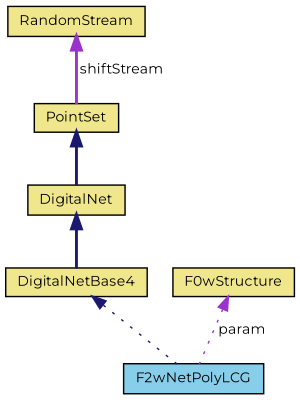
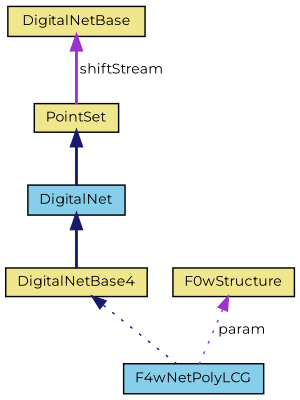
node "RandomStream": label "RandomStream" -> "DigitalNetBase"
node "DigitalNet": fillcolor khaki -> skyblue
node "F2wNetPolyLCG": label "F2wNetPolyLCG" -> "F4wNetPolyLCG"
